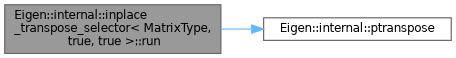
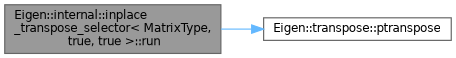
node "Eigen::internal::ptranspose": label "Eigen::internal::ptranspose" -> "Eigen::transpose::ptranspose"
